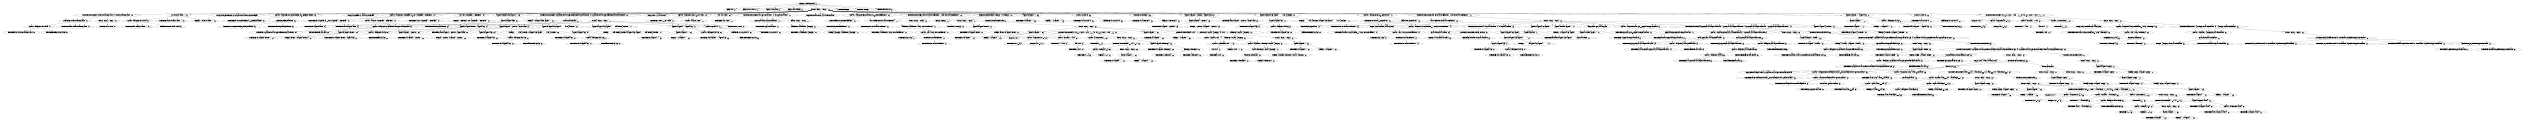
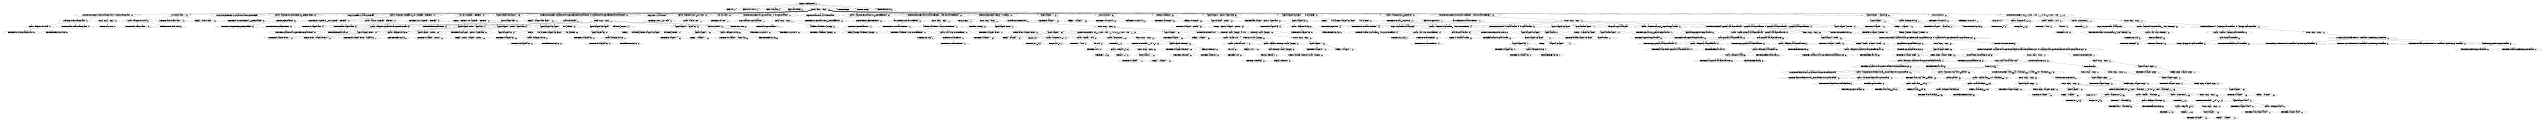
node "(IDENTIFIER,enum,Enumeration enum = getNestedElements())": added
